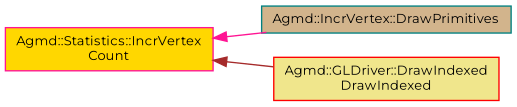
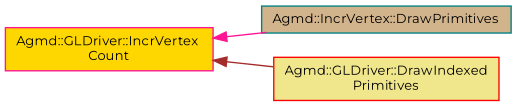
node "Agmd::Statistics::IncrVertex Count": label "Agmd::Statistics::IncrVertex Count" -> "Agmd::GLDriver::IncrVertex Count"
node "Agmd::GLDriver::DrawIndexed DrawIndexed": label "Agmd::GLDriver::DrawIndexed DrawIndexed" -> "Agmd::GLDriver::DrawIndexed Primitives"
